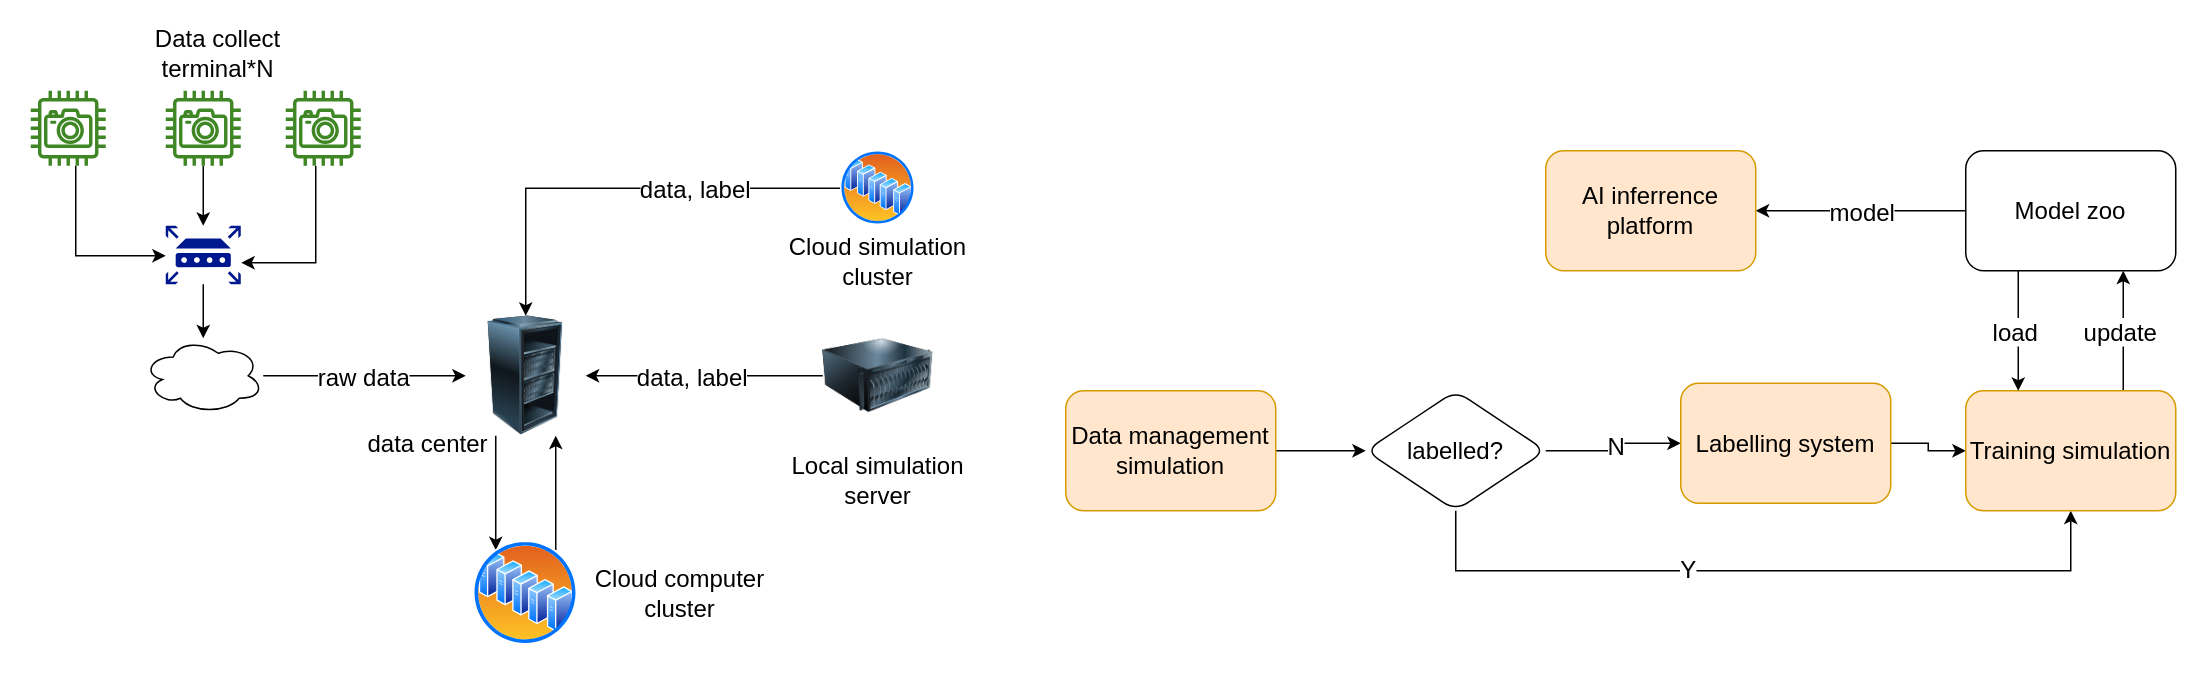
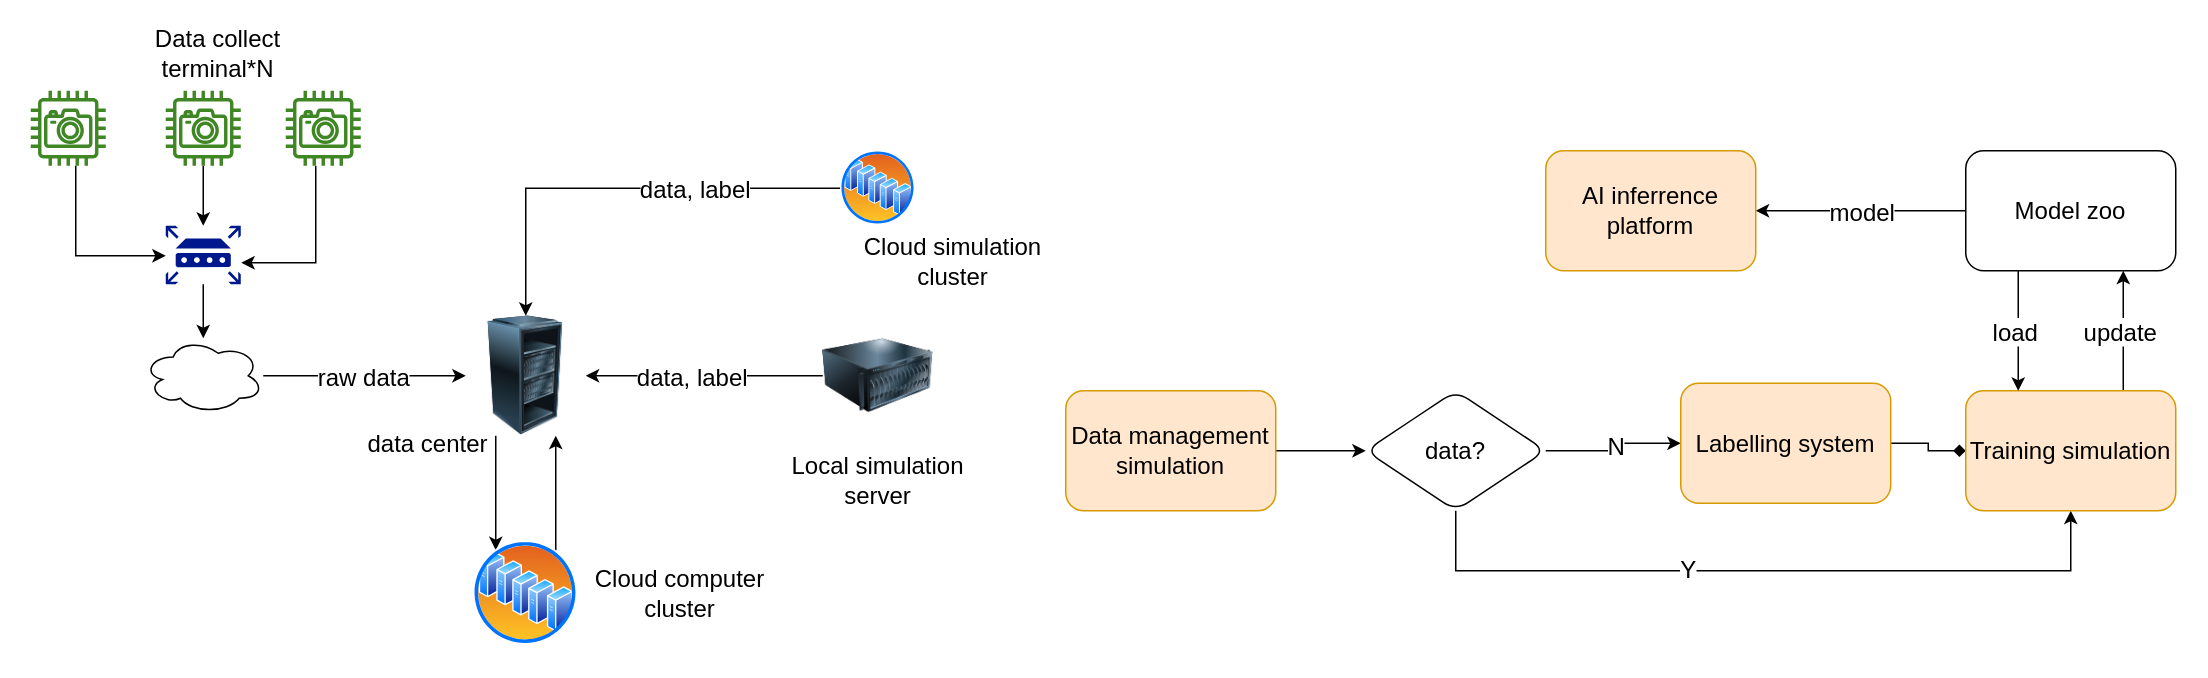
node "Cloud simulation cluster": moved (878, 262) -> (953, 262)
node "labelled?": label "labelled?" -> "data?"
edge "Labelling system" -> "Training simulation": arrowhead classic -> diamond
